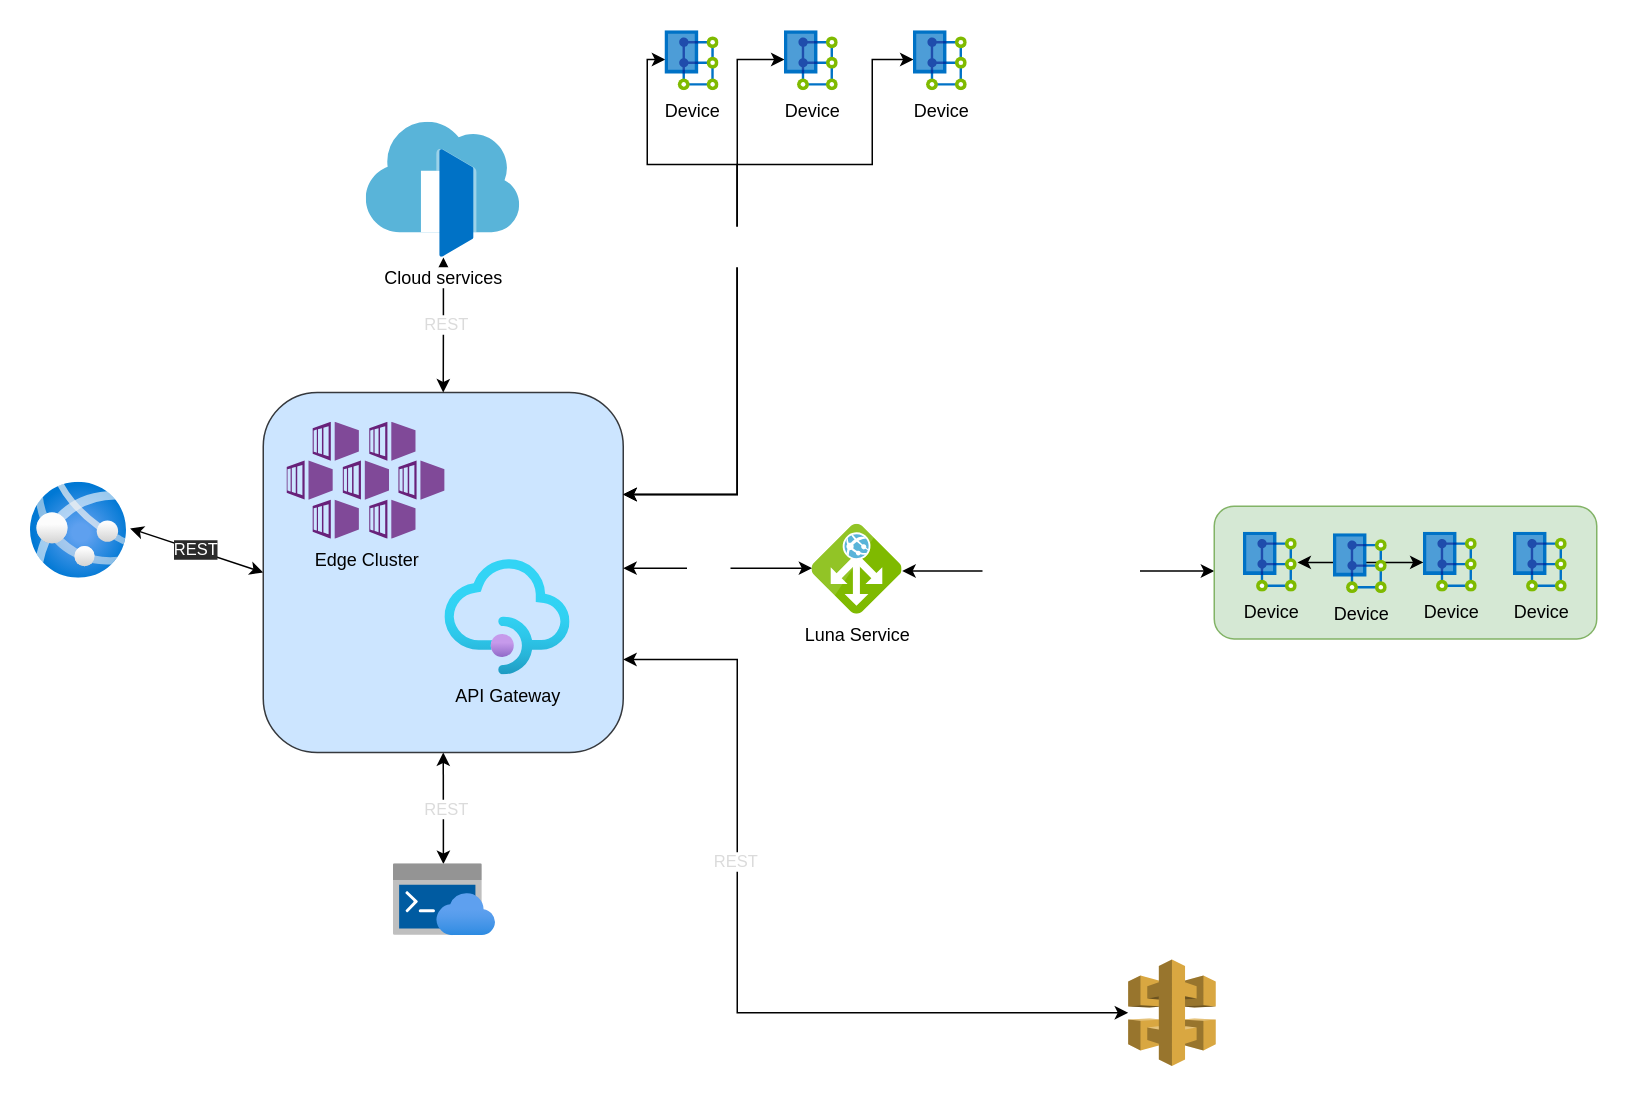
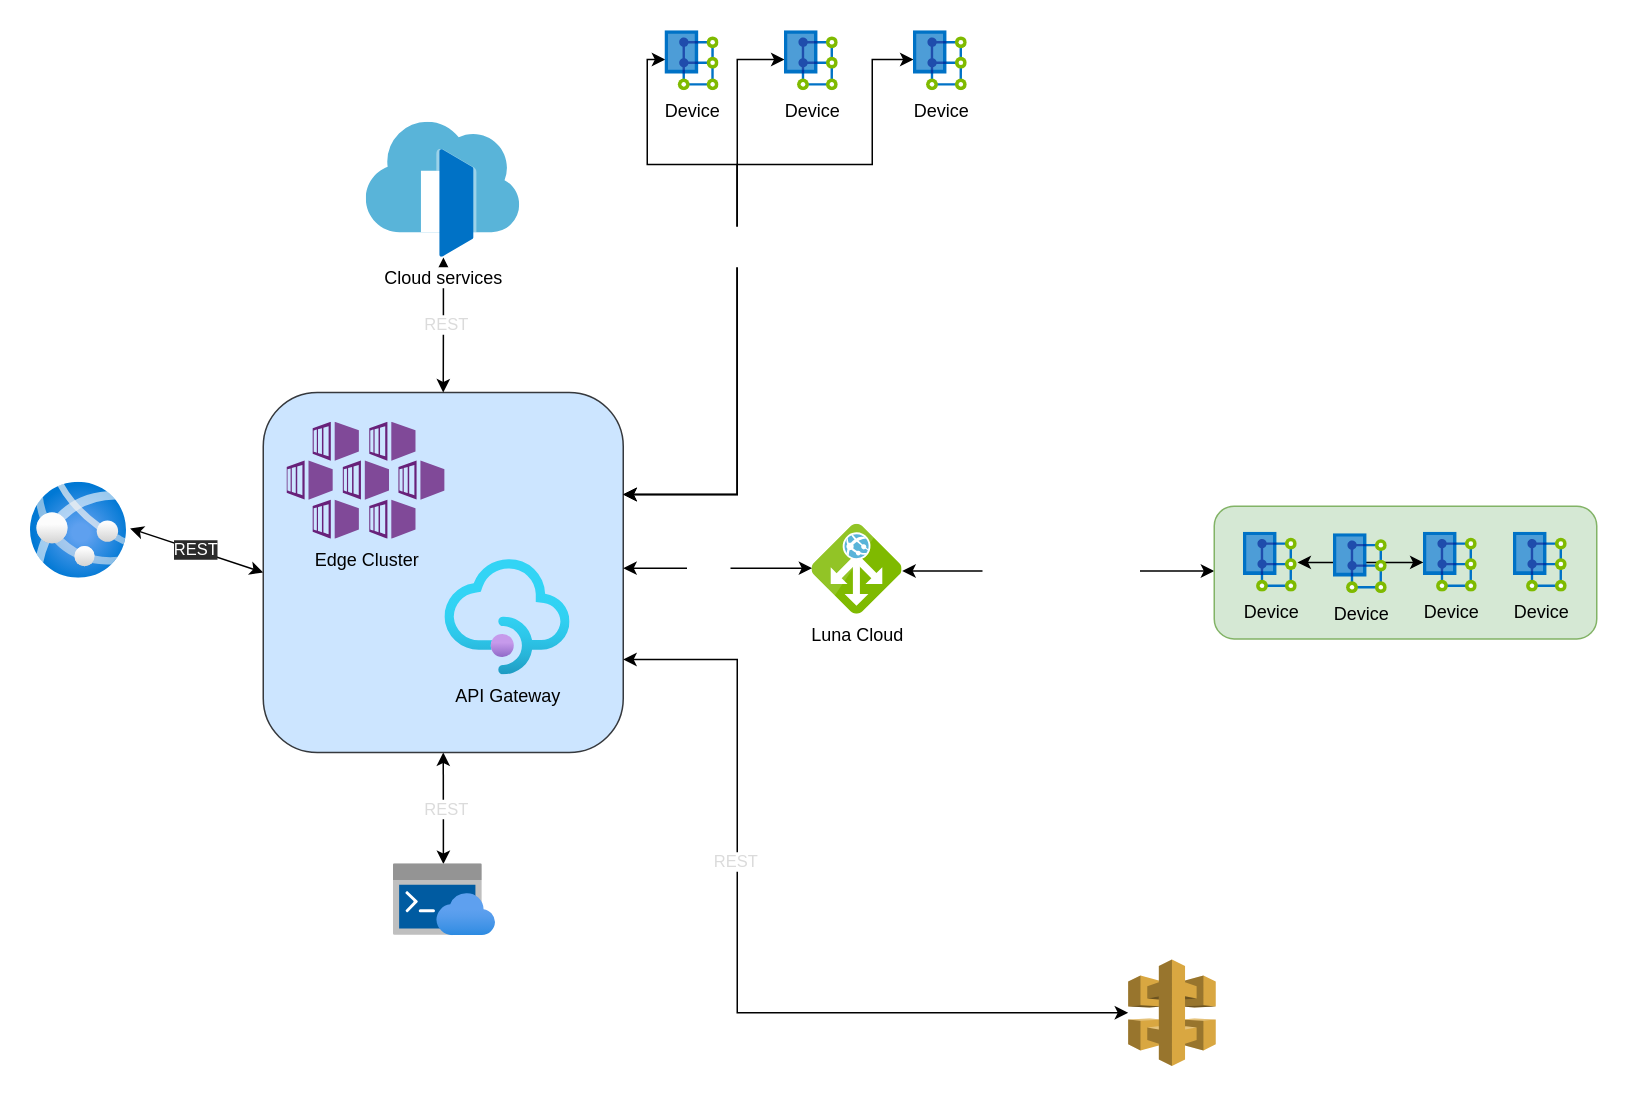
node "Luna Service": label "Luna Service" -> "Luna Cloud"
